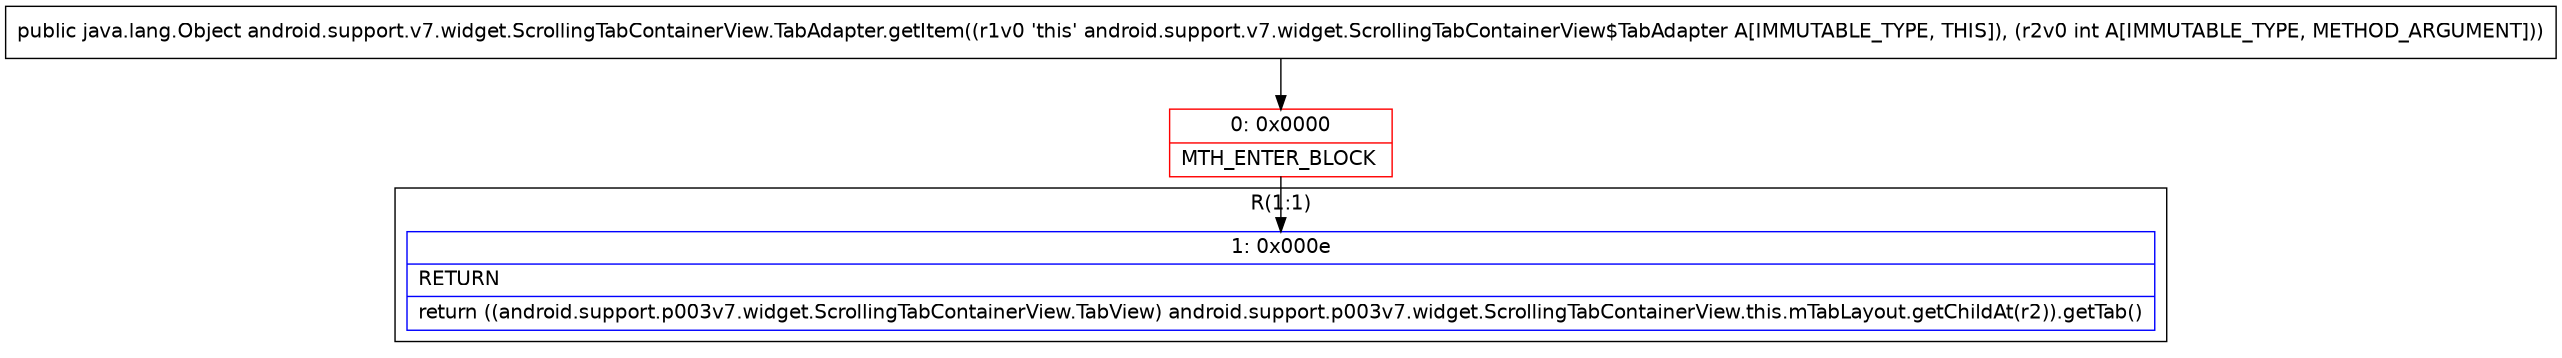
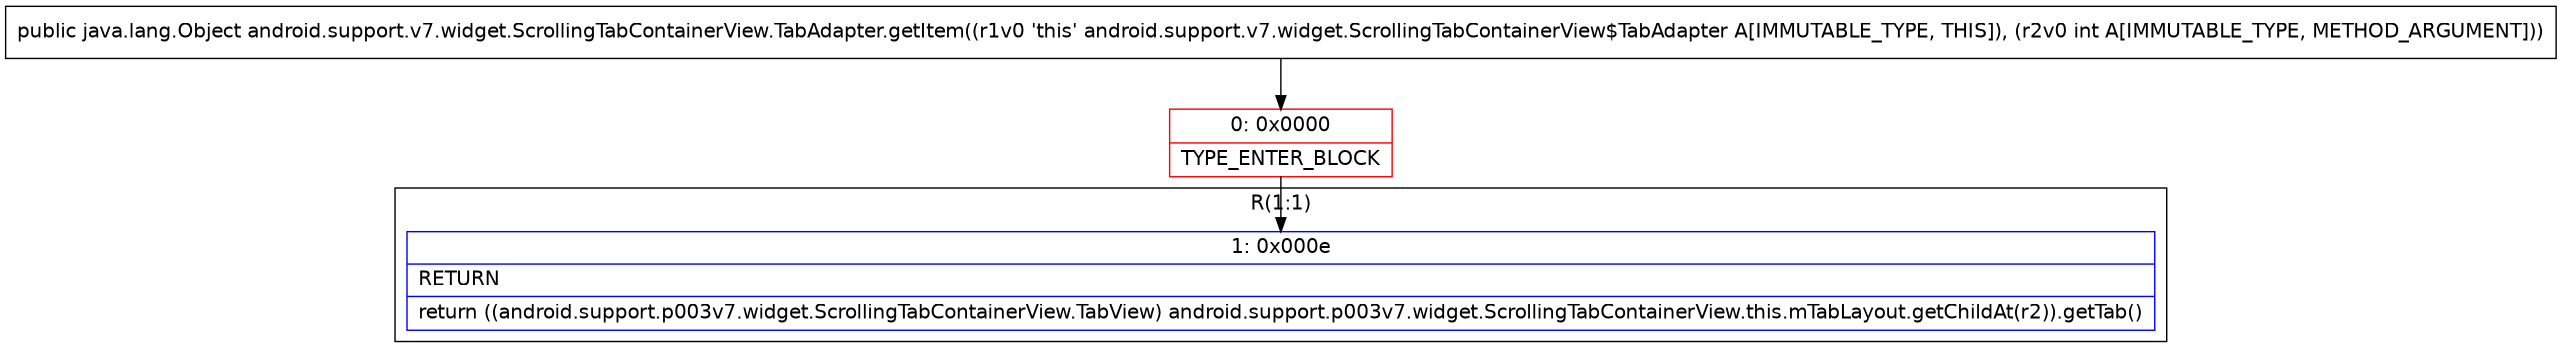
node "0: 0x0000": text "MTH_ENTER_BLOCK" -> "TYPE_ENTER_BLOCK"
